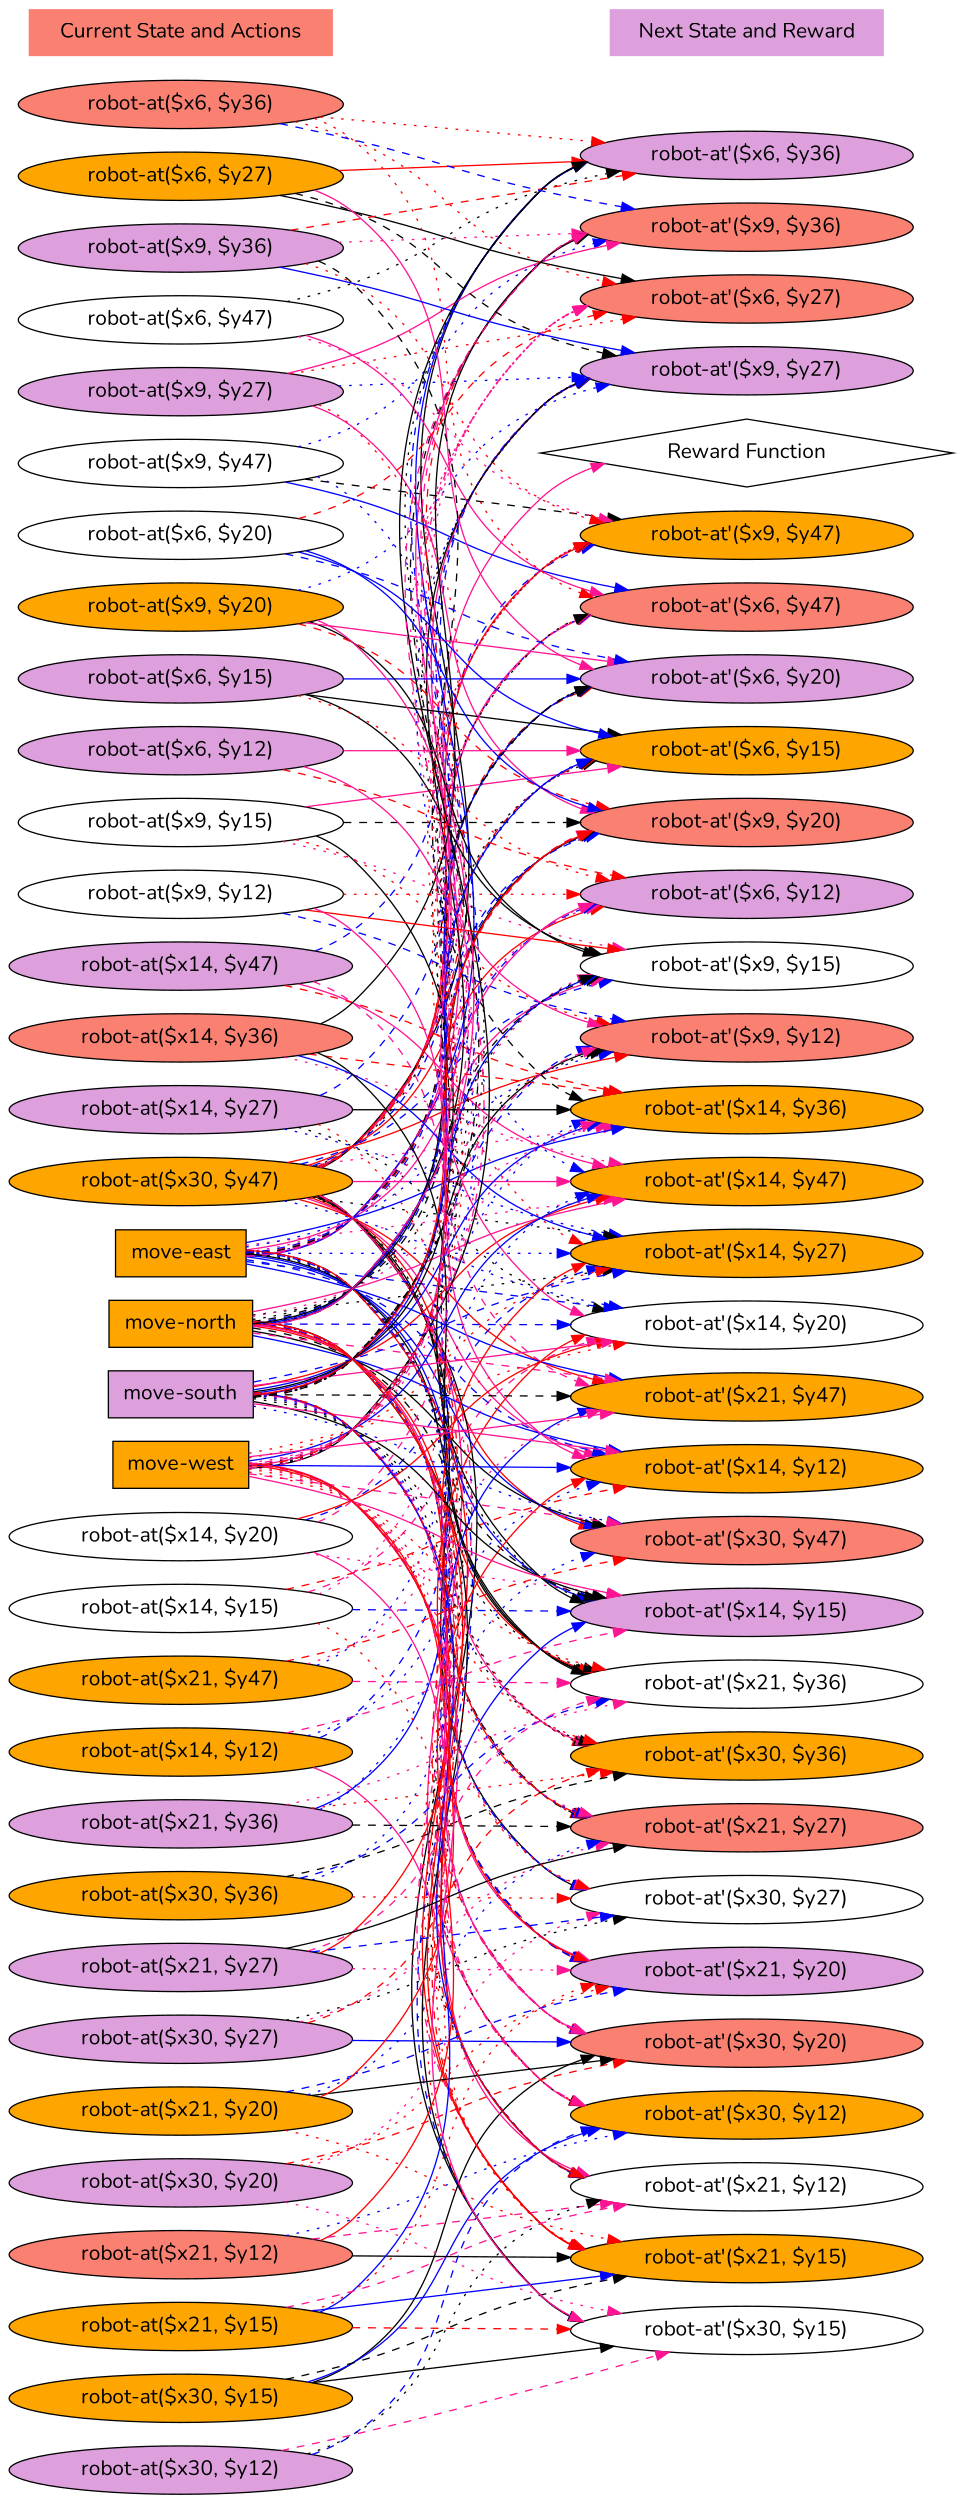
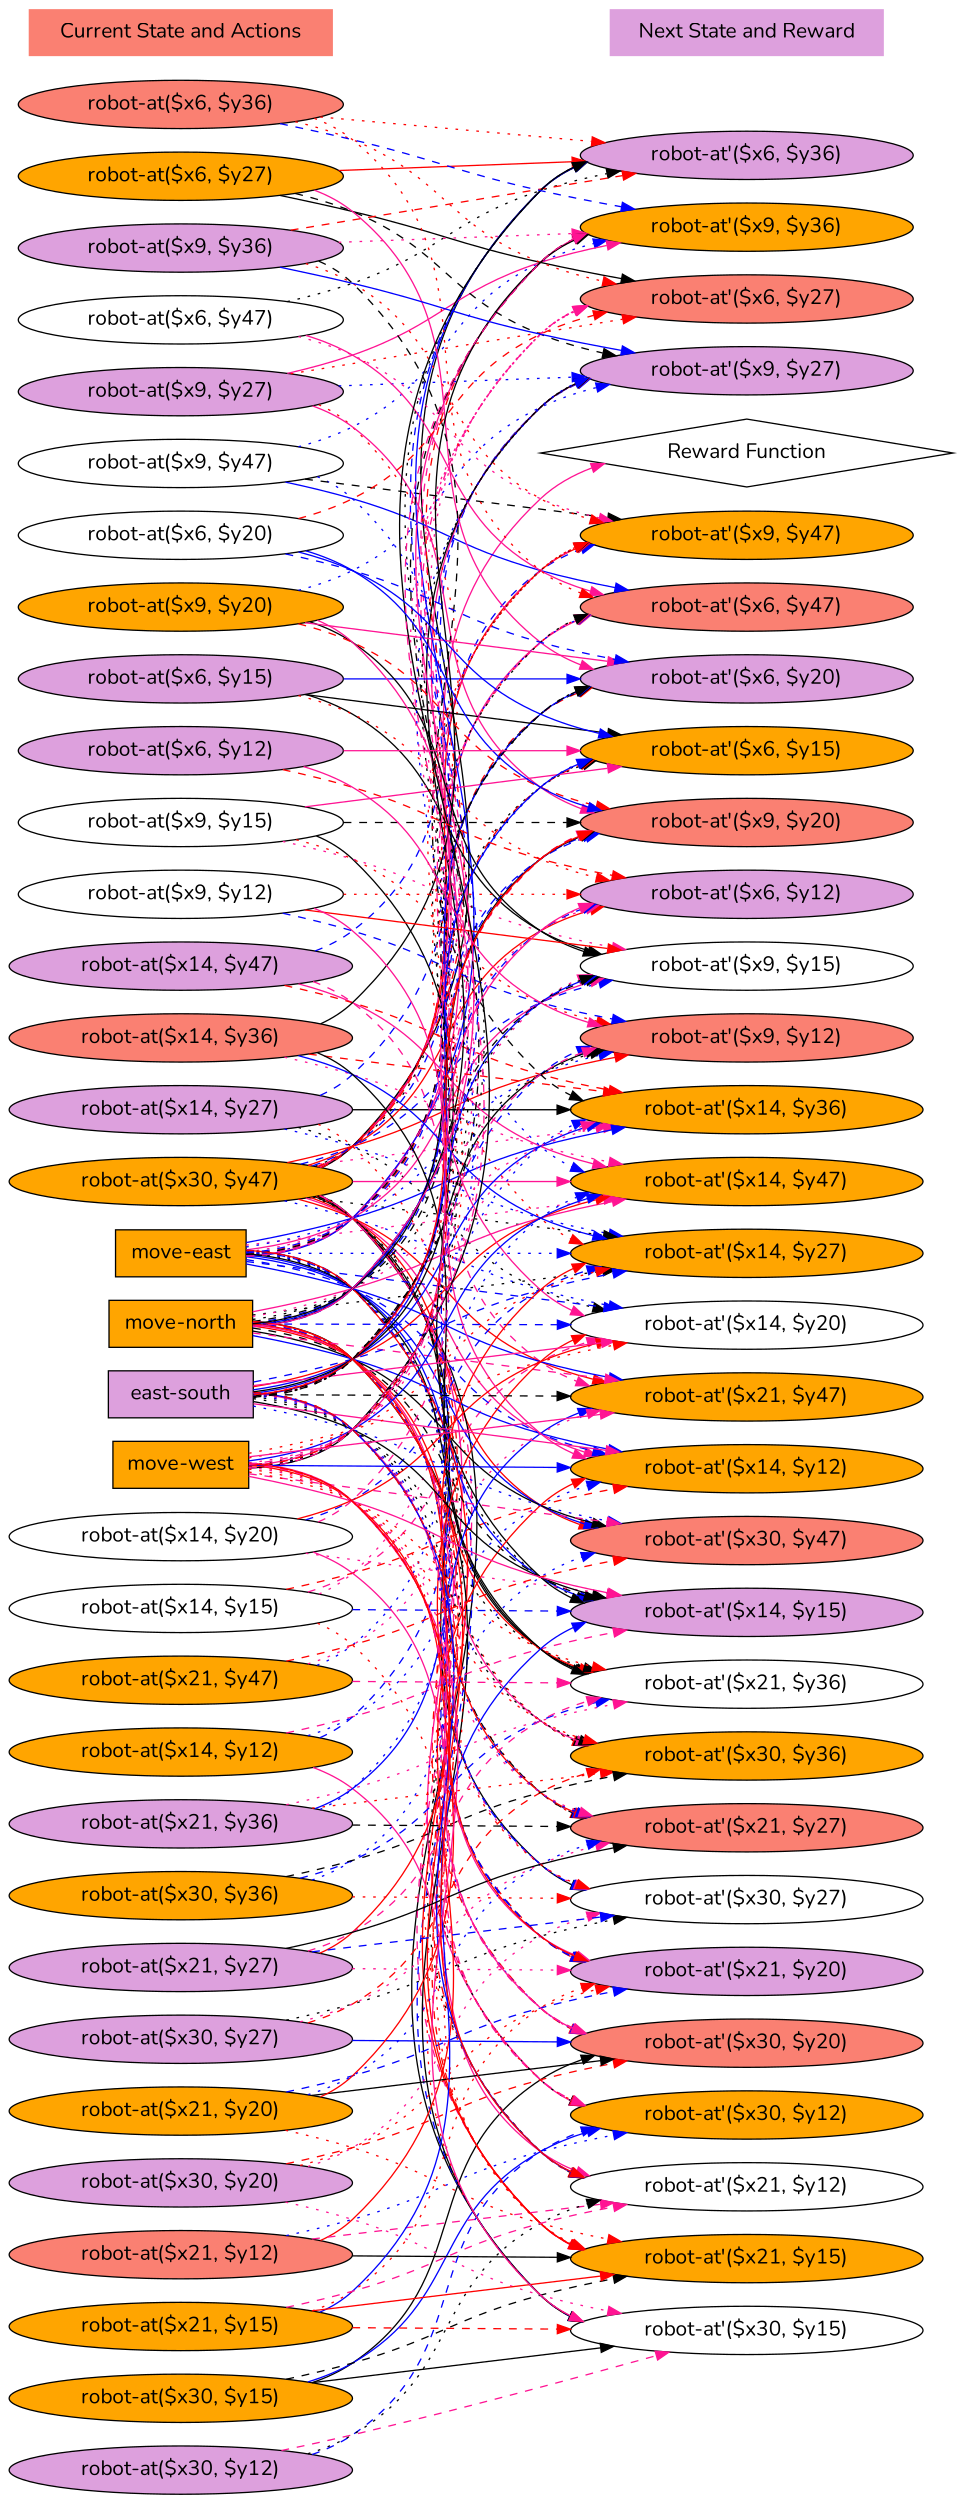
node "robot-at'($x9, $y36)": fillcolor salmon -> orange
node "move-south": label "move-south" -> "east-south"
edge "robot-at($x21, $y15)" -> "robot-at'($x21, $y15)": color blue -> red
